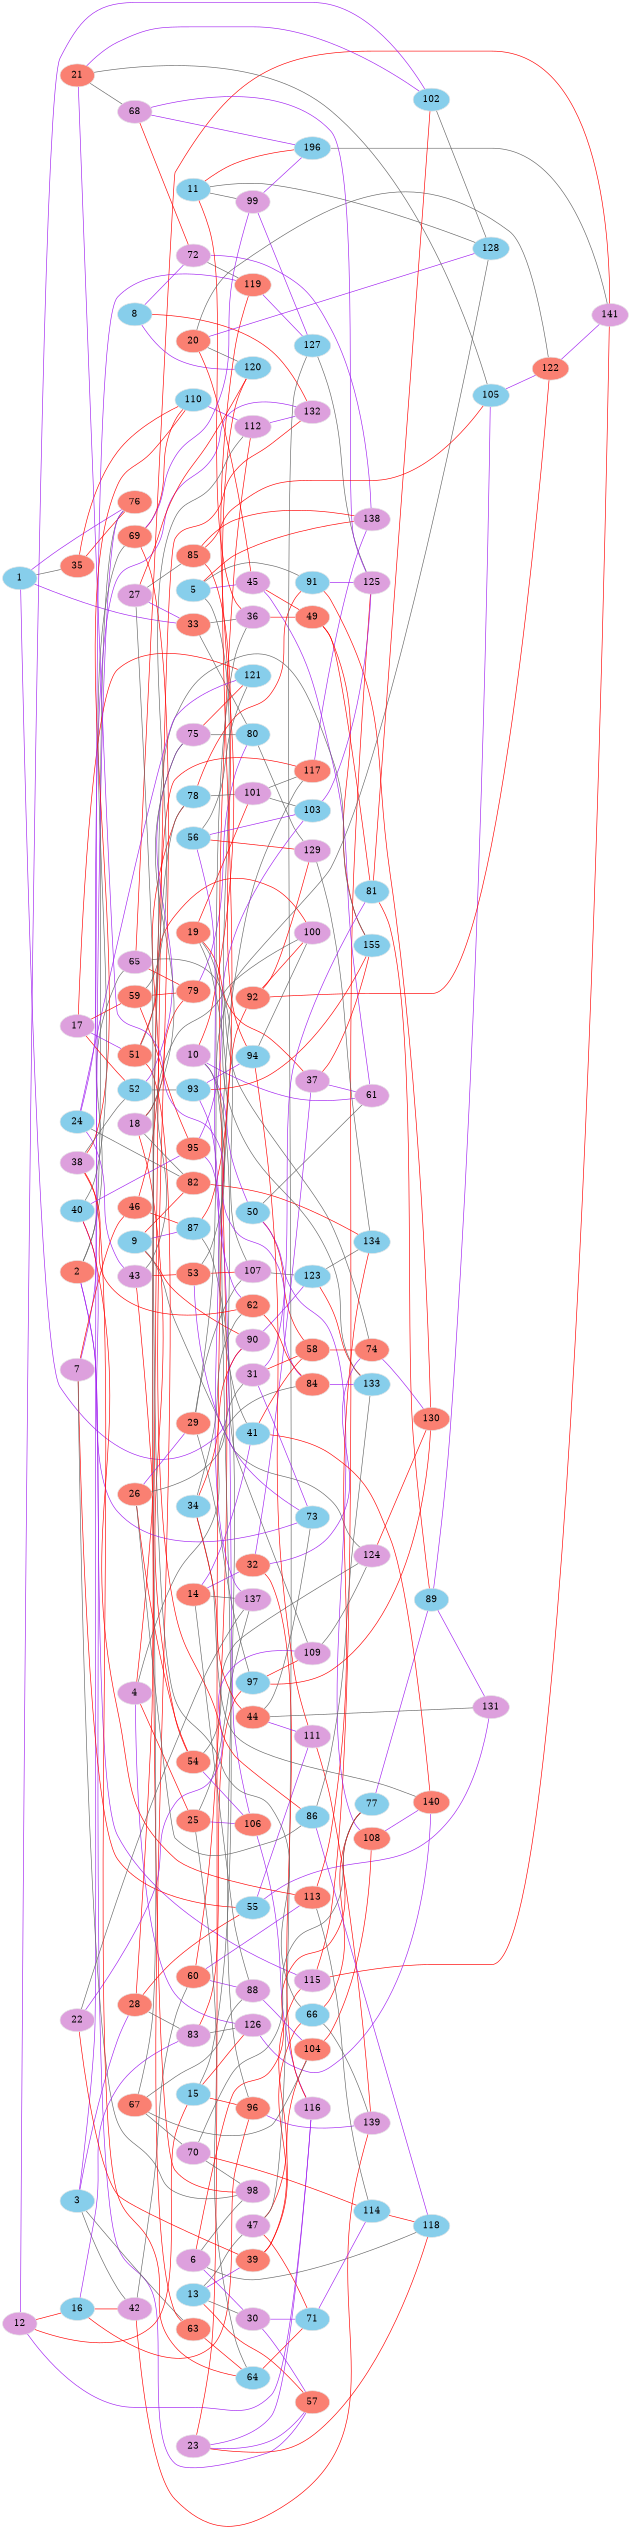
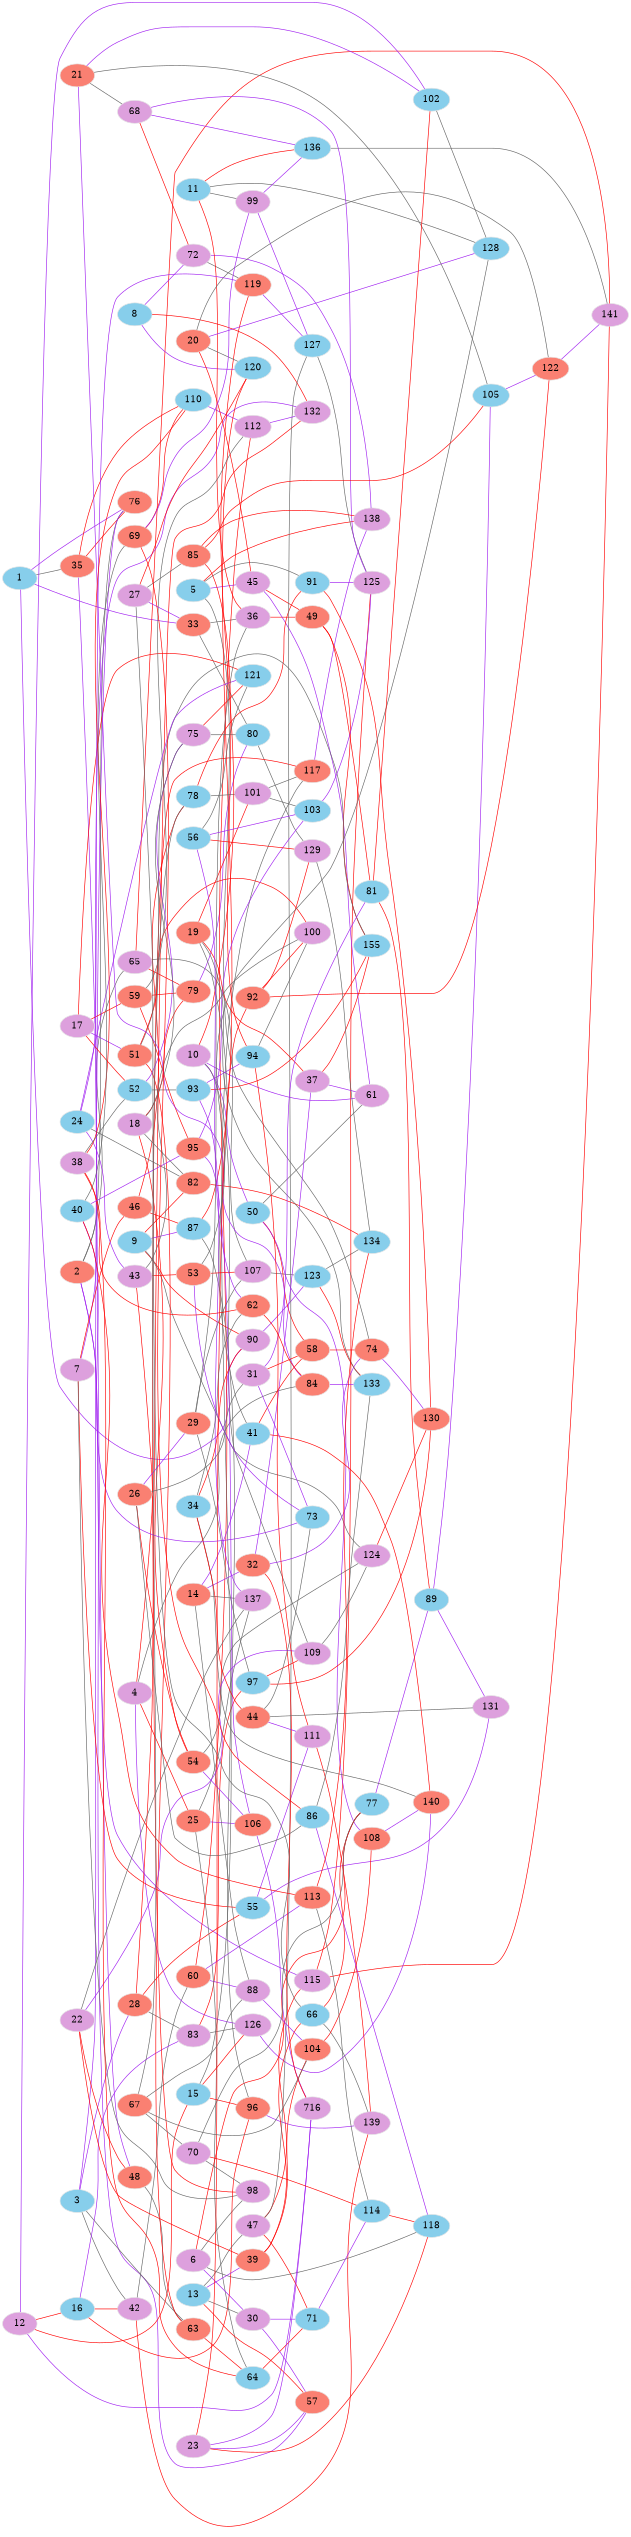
node "196": label "196" -> "136"
node "116": label "116" -> "716"
node "48": added
